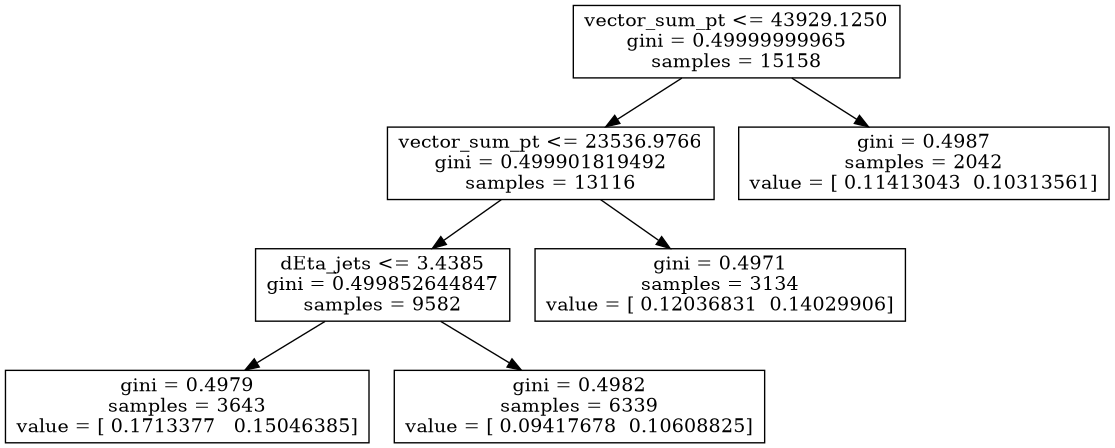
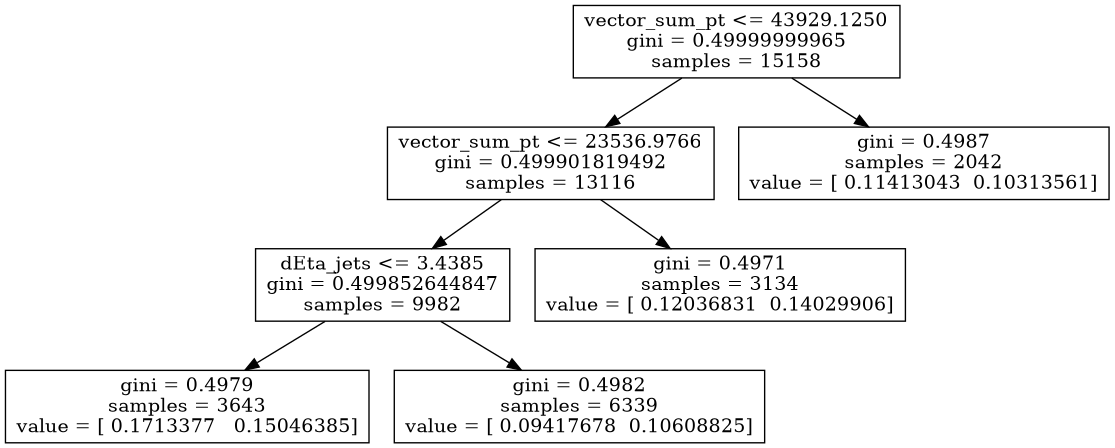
node "dEta_jets <= 3.4385 gini = 0.499852644847 samples = 9582": label "dEta_jets <= 3.4385 gini = 0.499852644847 samples = 9582" -> "dEta_jets <= 3.4385 gini = 0.499852644847 samples = 9982"
